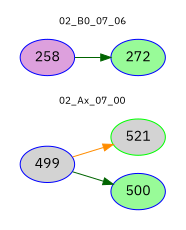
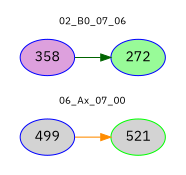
node "258": label "258" -> "358"
cluster "02_Ax_07_00": label "02_Ax_07_00" -> "06_Ax_07_00"
node "500": removed
